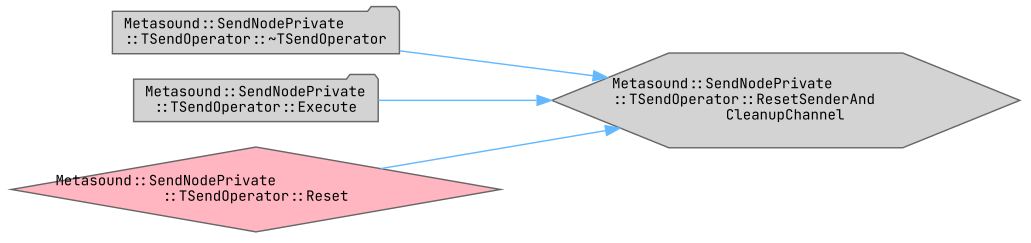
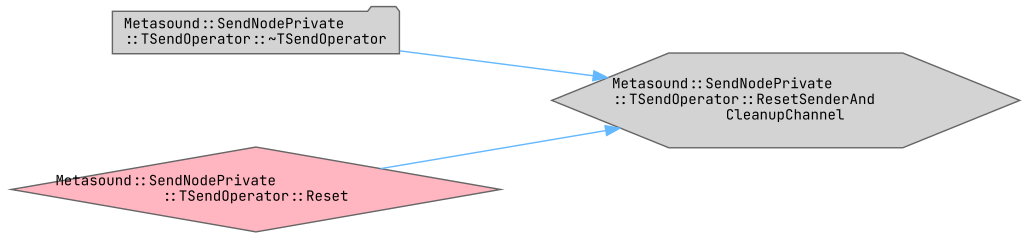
node "Metasound::SendNodePrivate ::TSendOperator::Execute": removed
